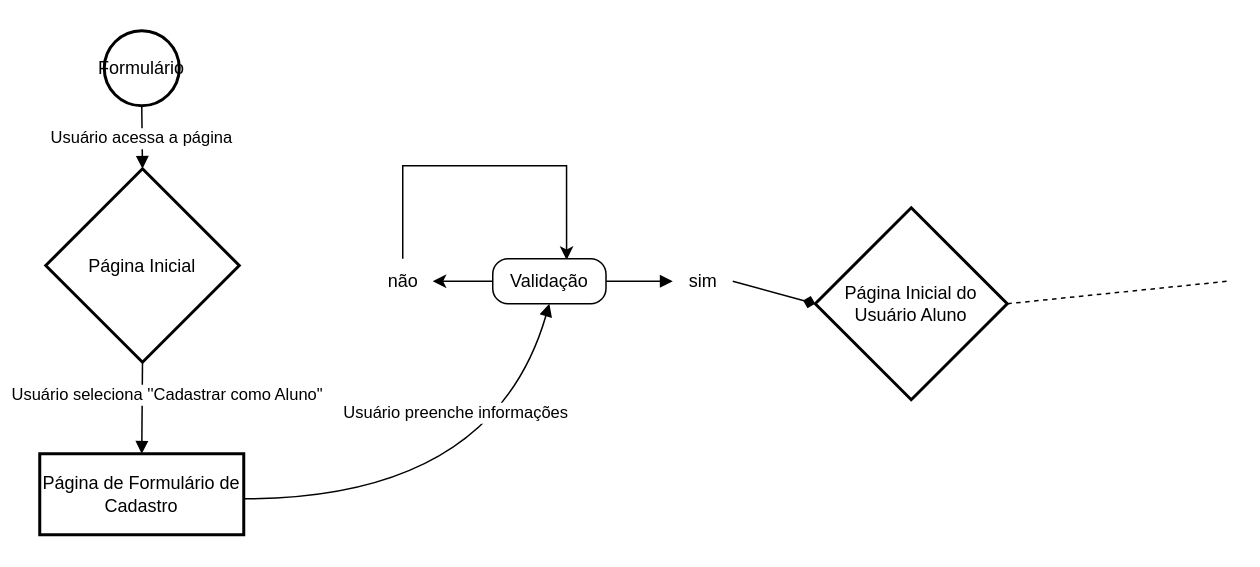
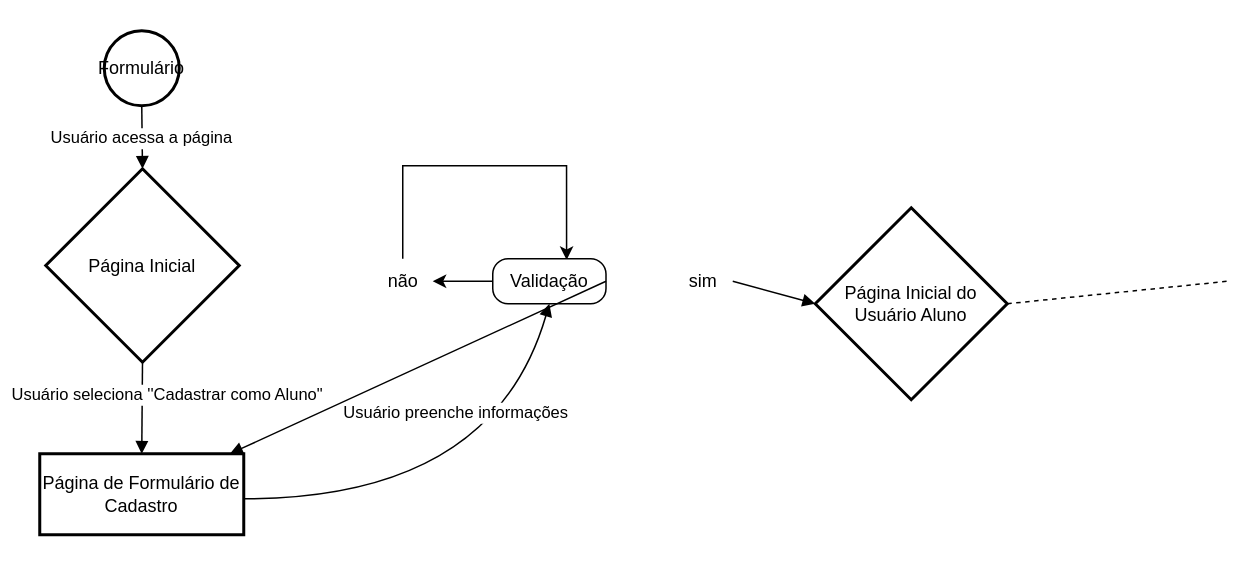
edge "Validação" -> "sim": now "Validação" -> "Página de Formulário de Cadastro"
edge "sim" -> "Página Inicial do Usuário Aluno": arrowhead diamond -> block
